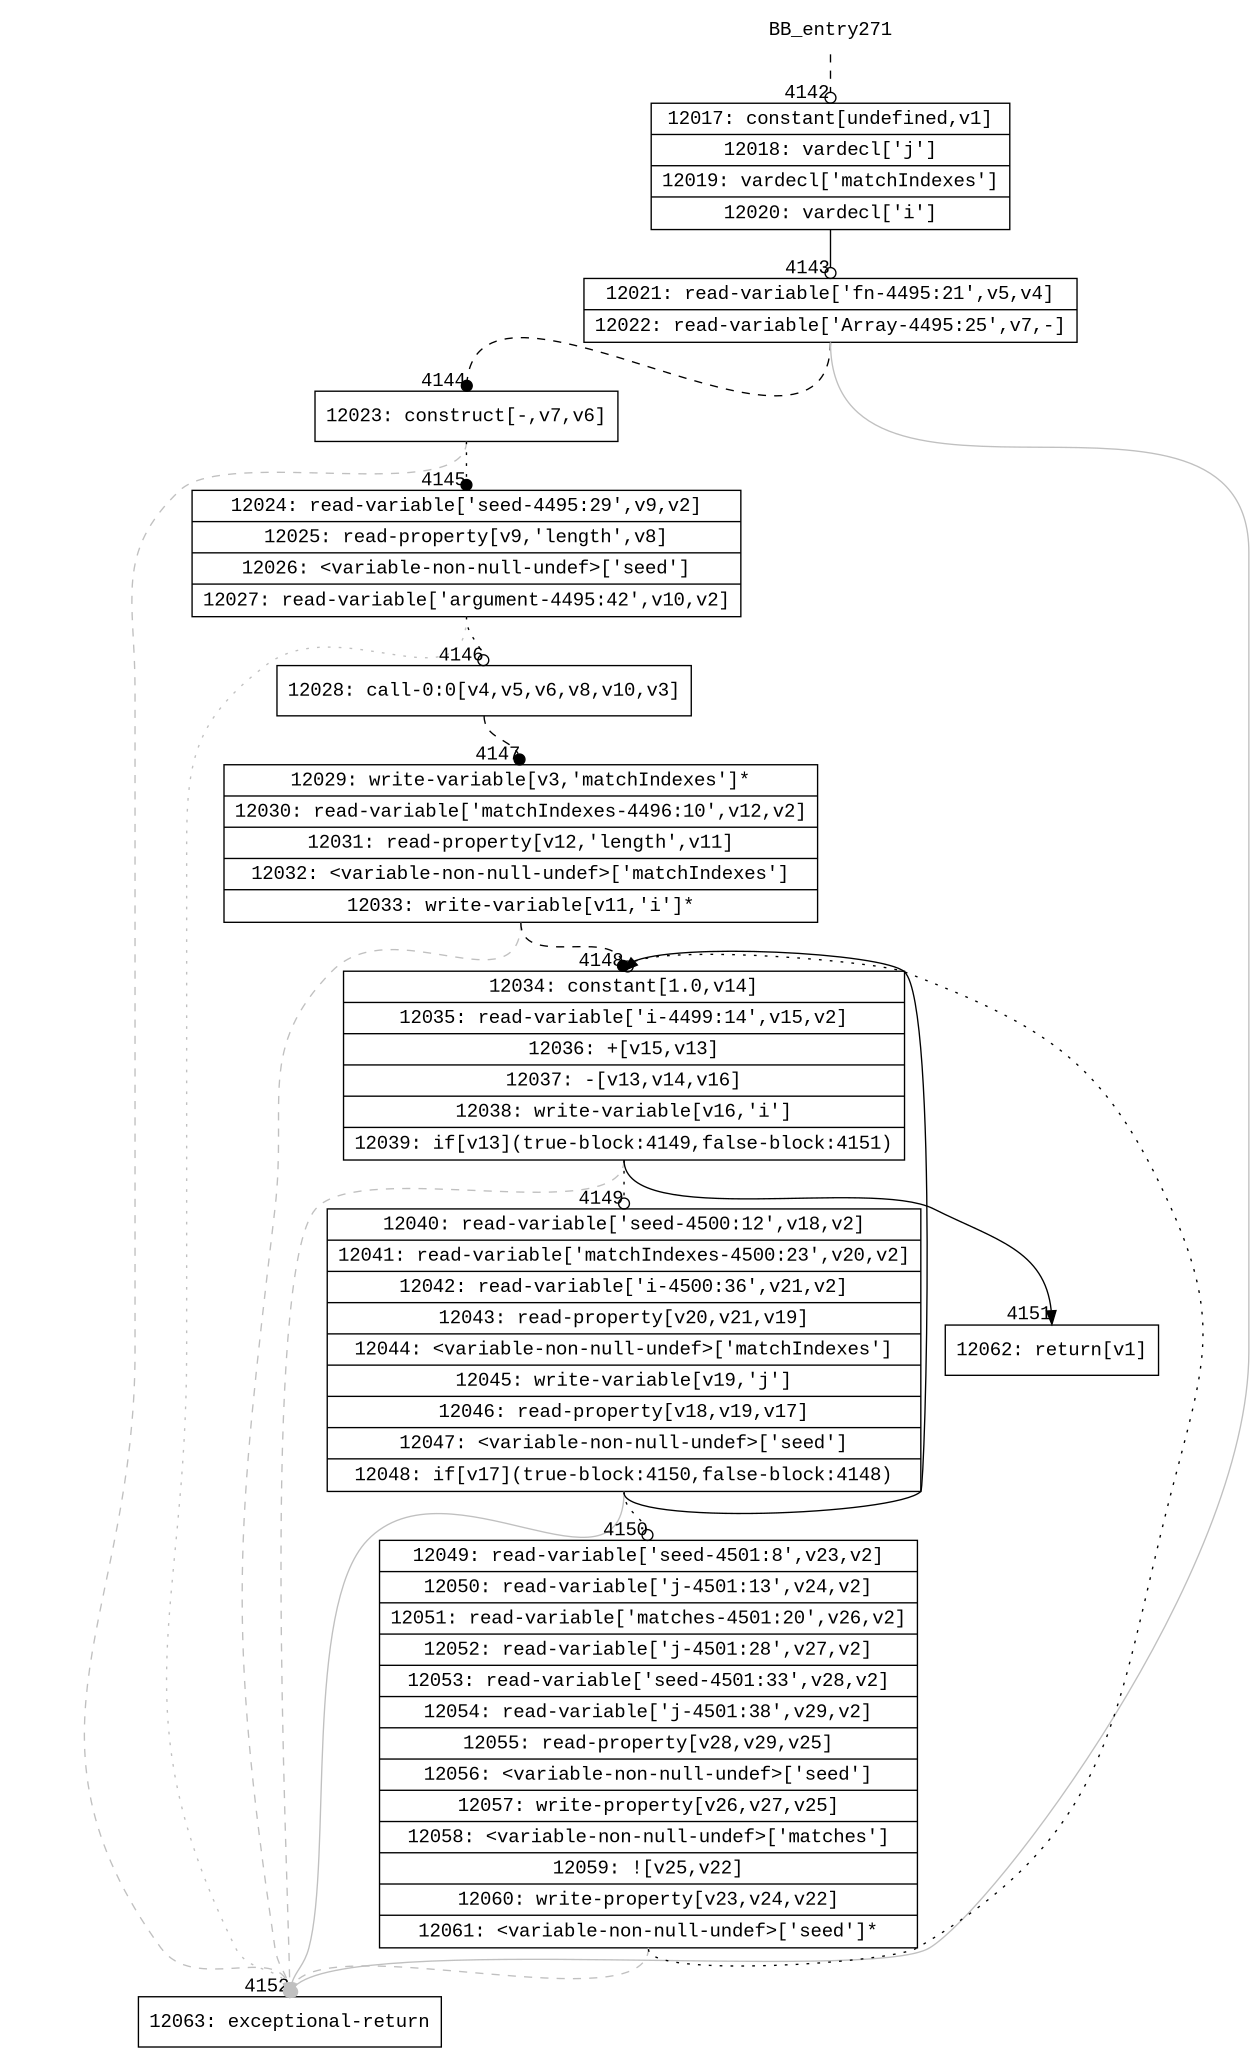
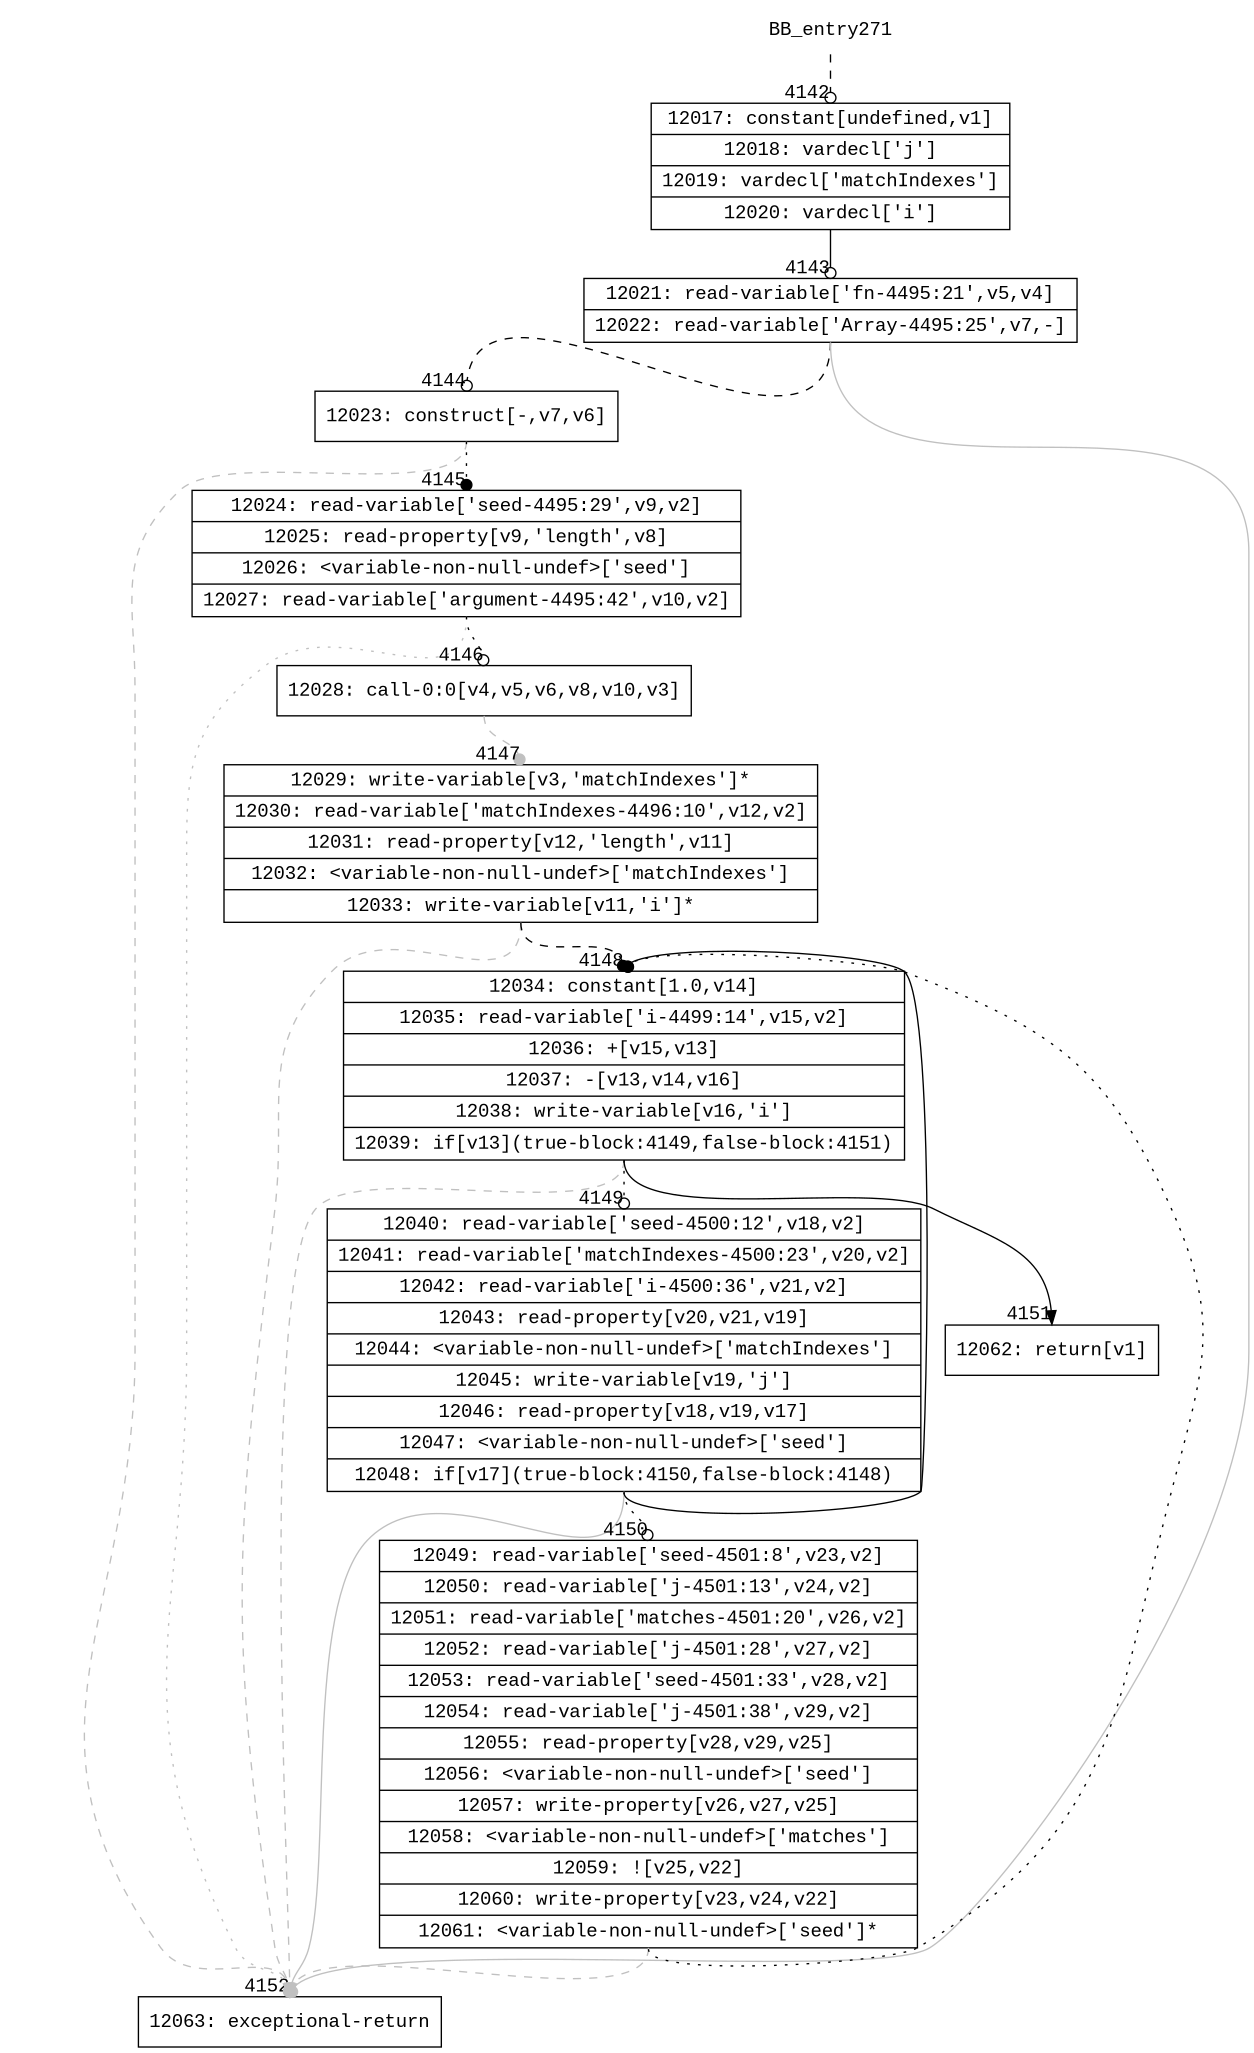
edge "12021: read-variable['fn-4495:21',v5,v4]" -> "12023: construct[-,v7,v6]": arrowhead dot -> odot
edge "12028: call-0:0[v4,v5,v6,v8,v10,v3]" -> "12029: write-variable[v3,'matchIndexes']*": color black -> gray
edge "12049: read-variable['seed-4501:8',v23,v2]" -> "12034: constant[1.0,v14]": arrowhead normal -> dot
